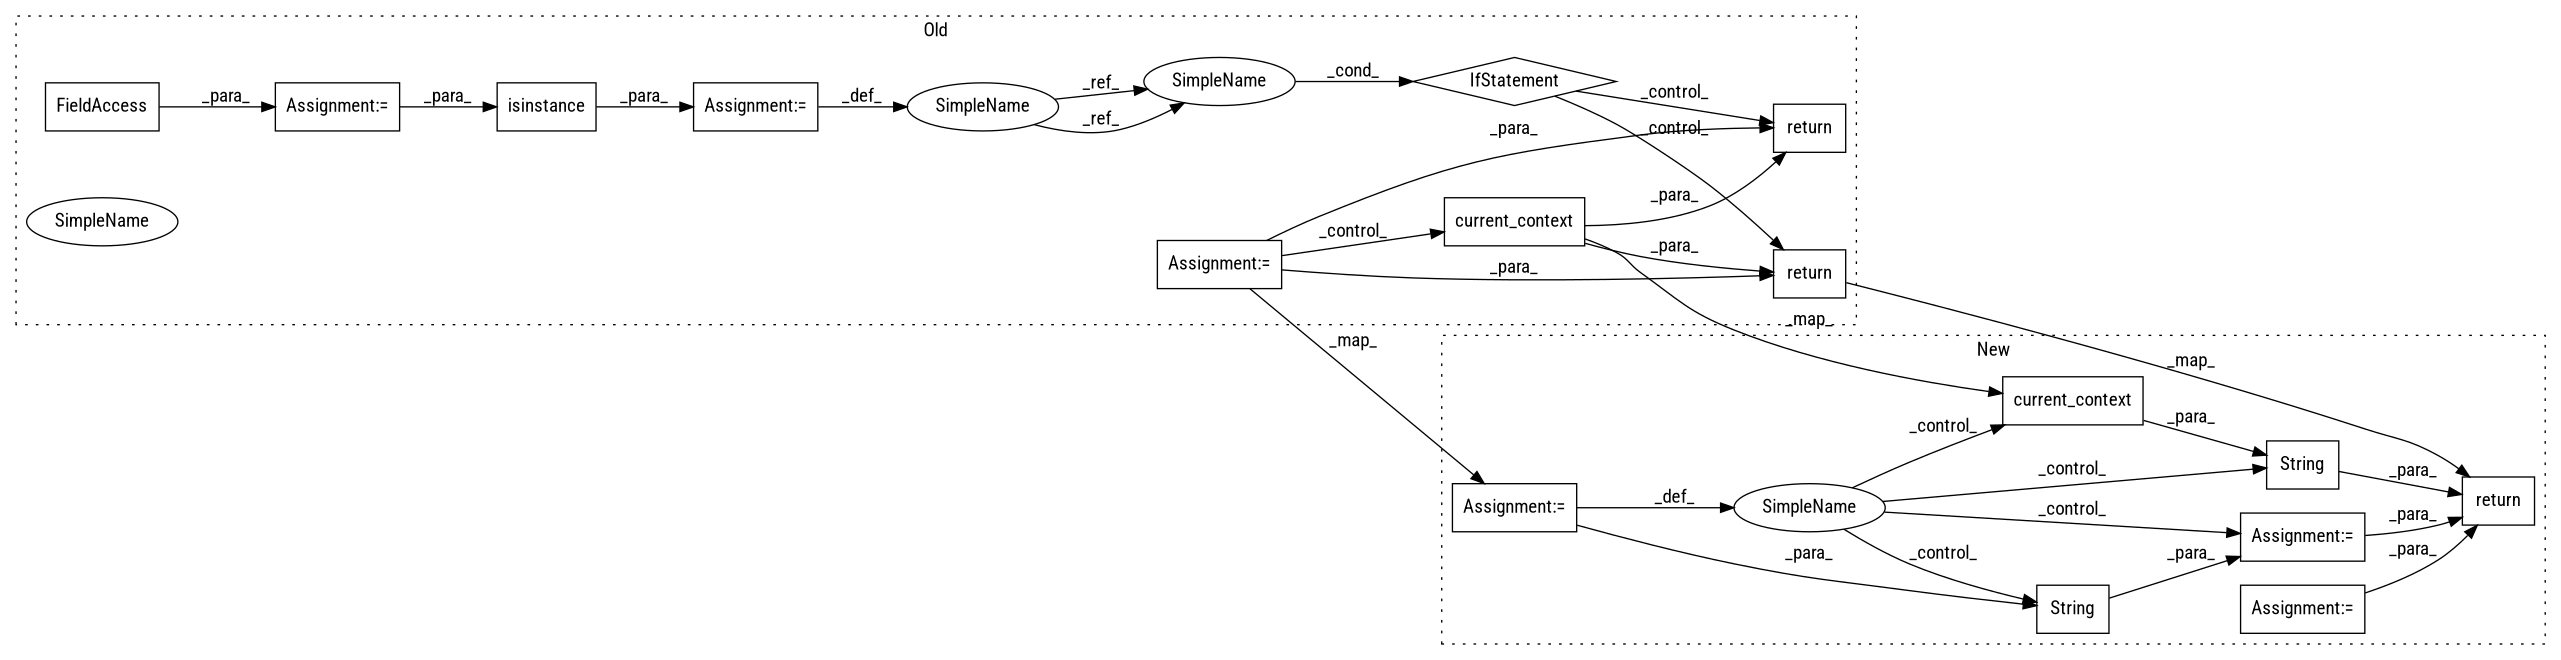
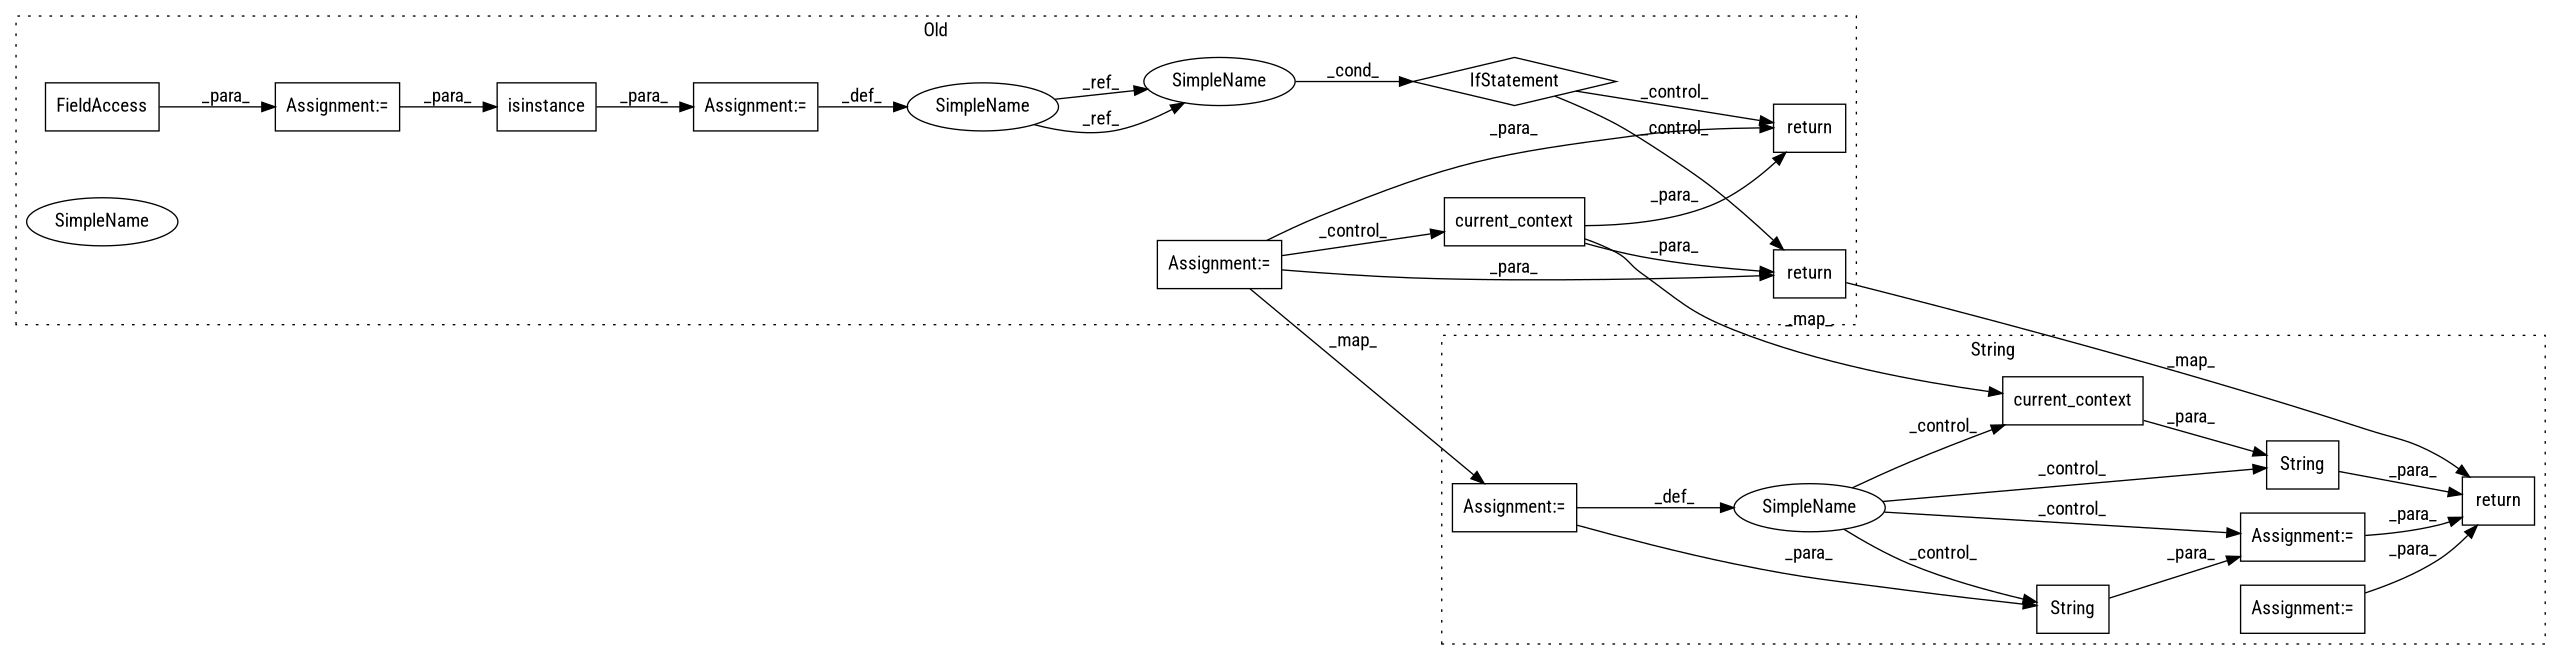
cluster "New": label "New" -> "String"
